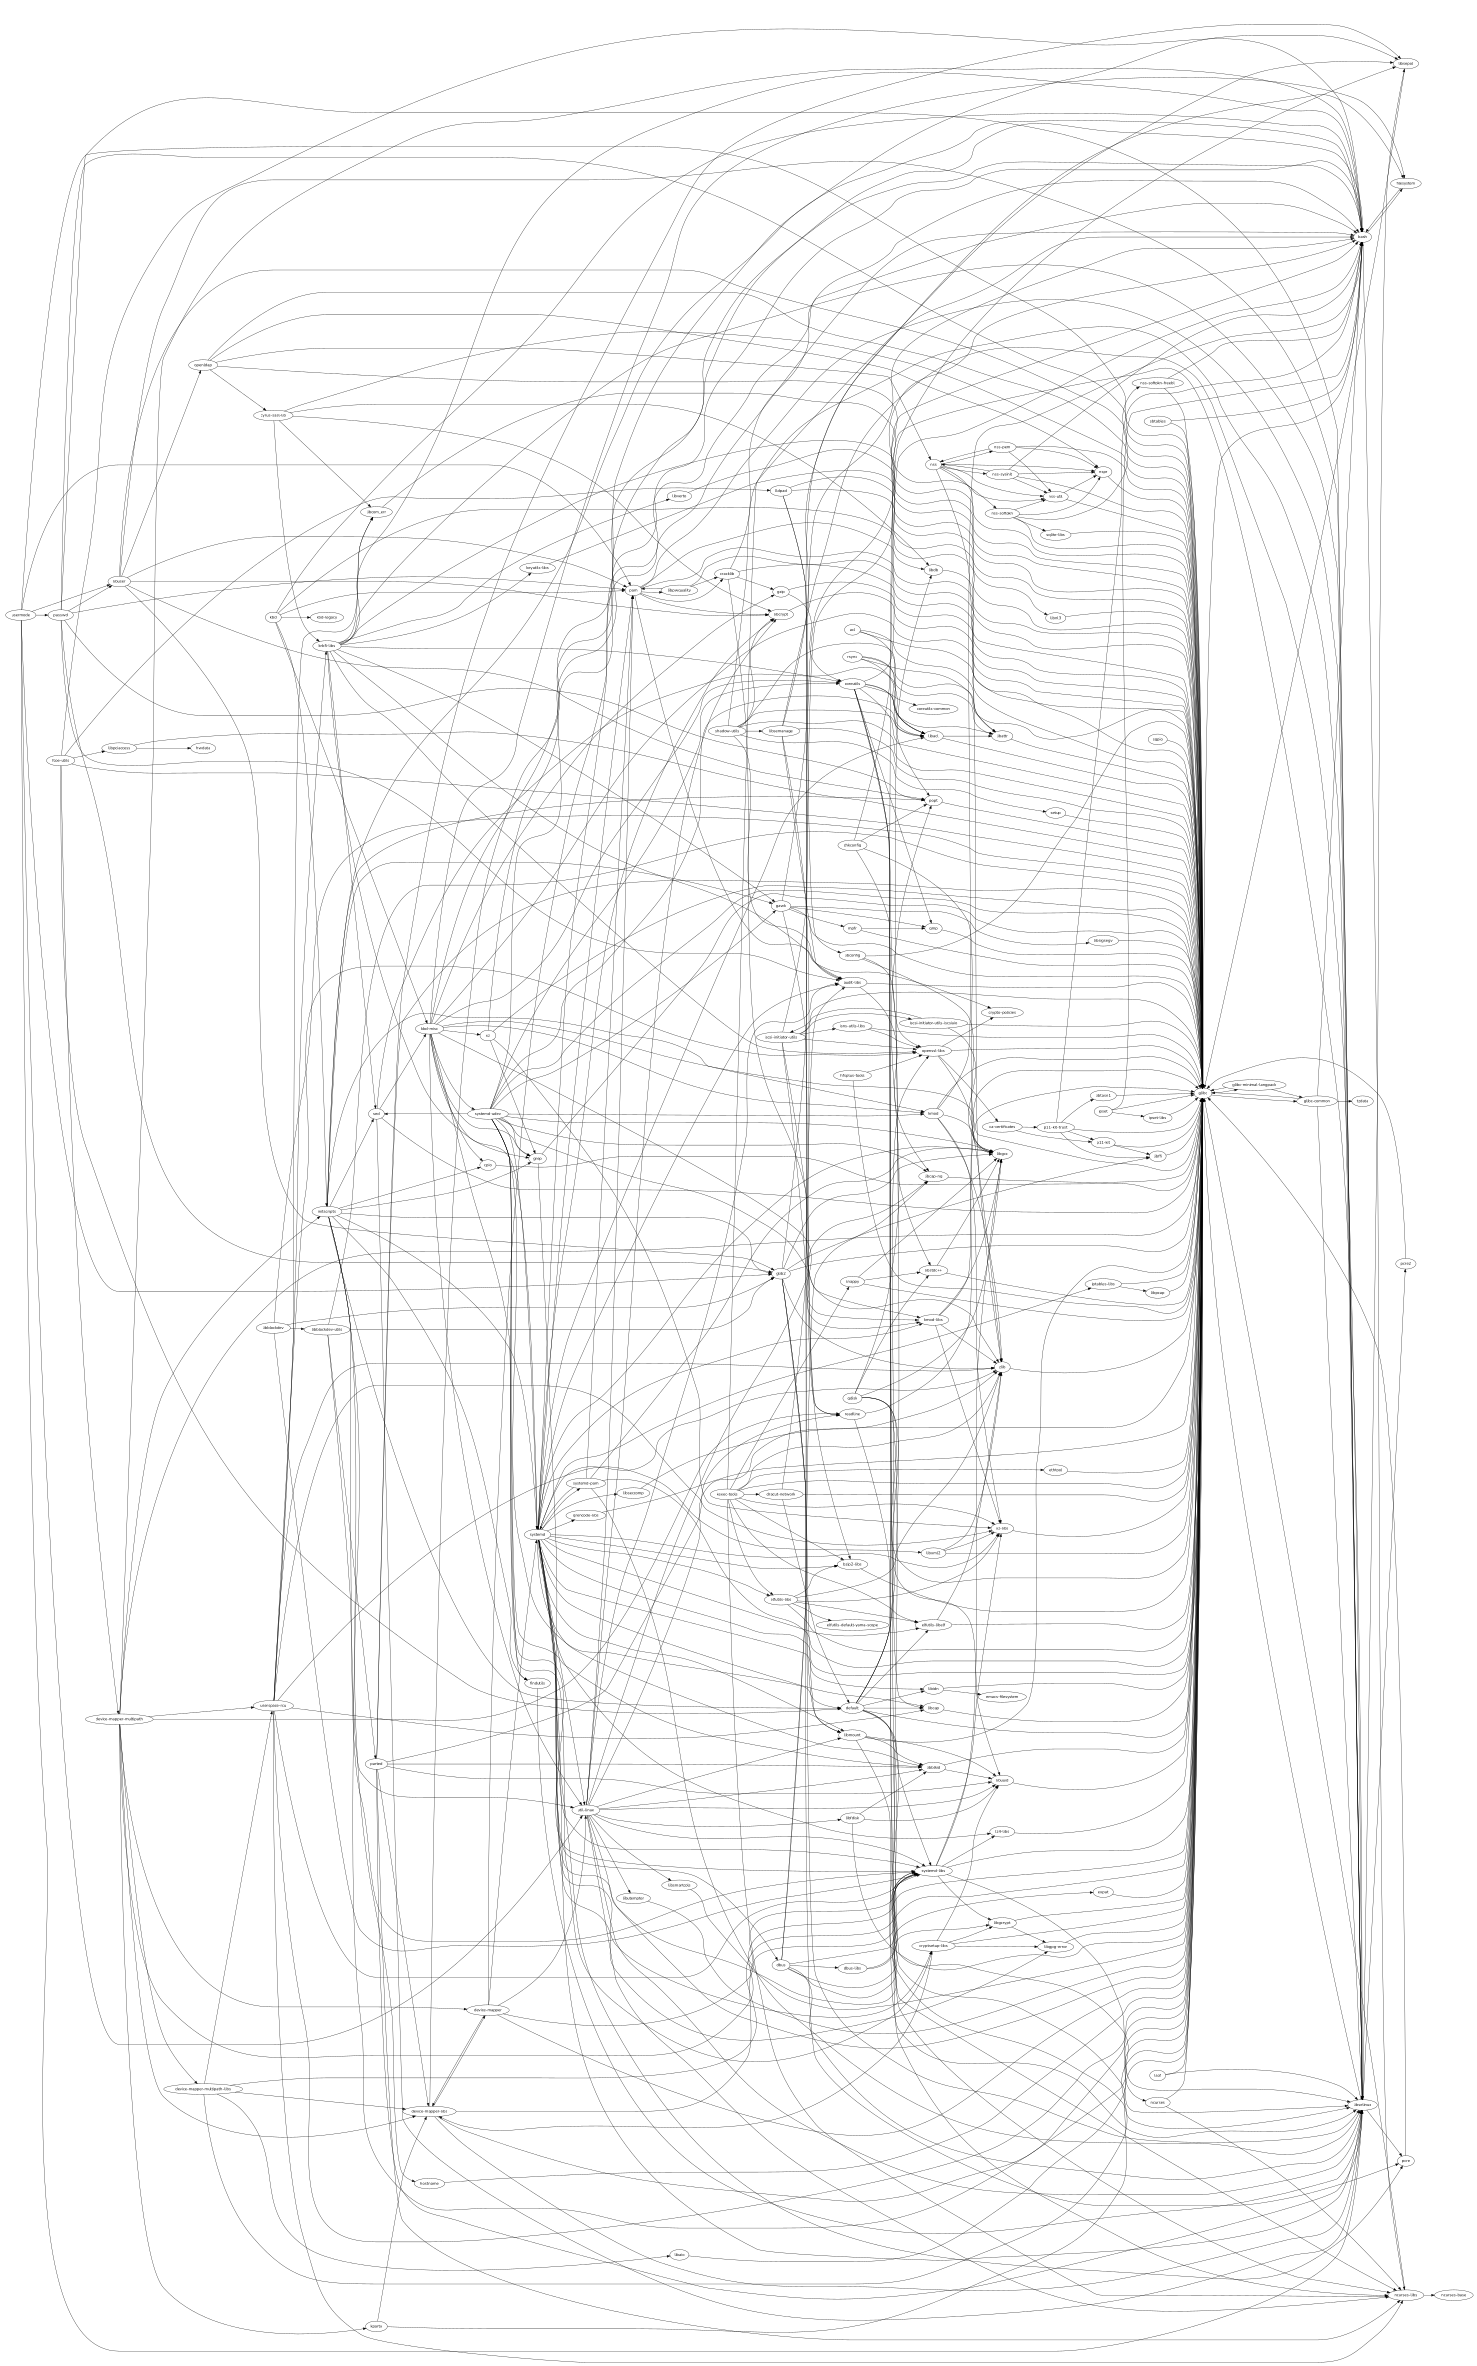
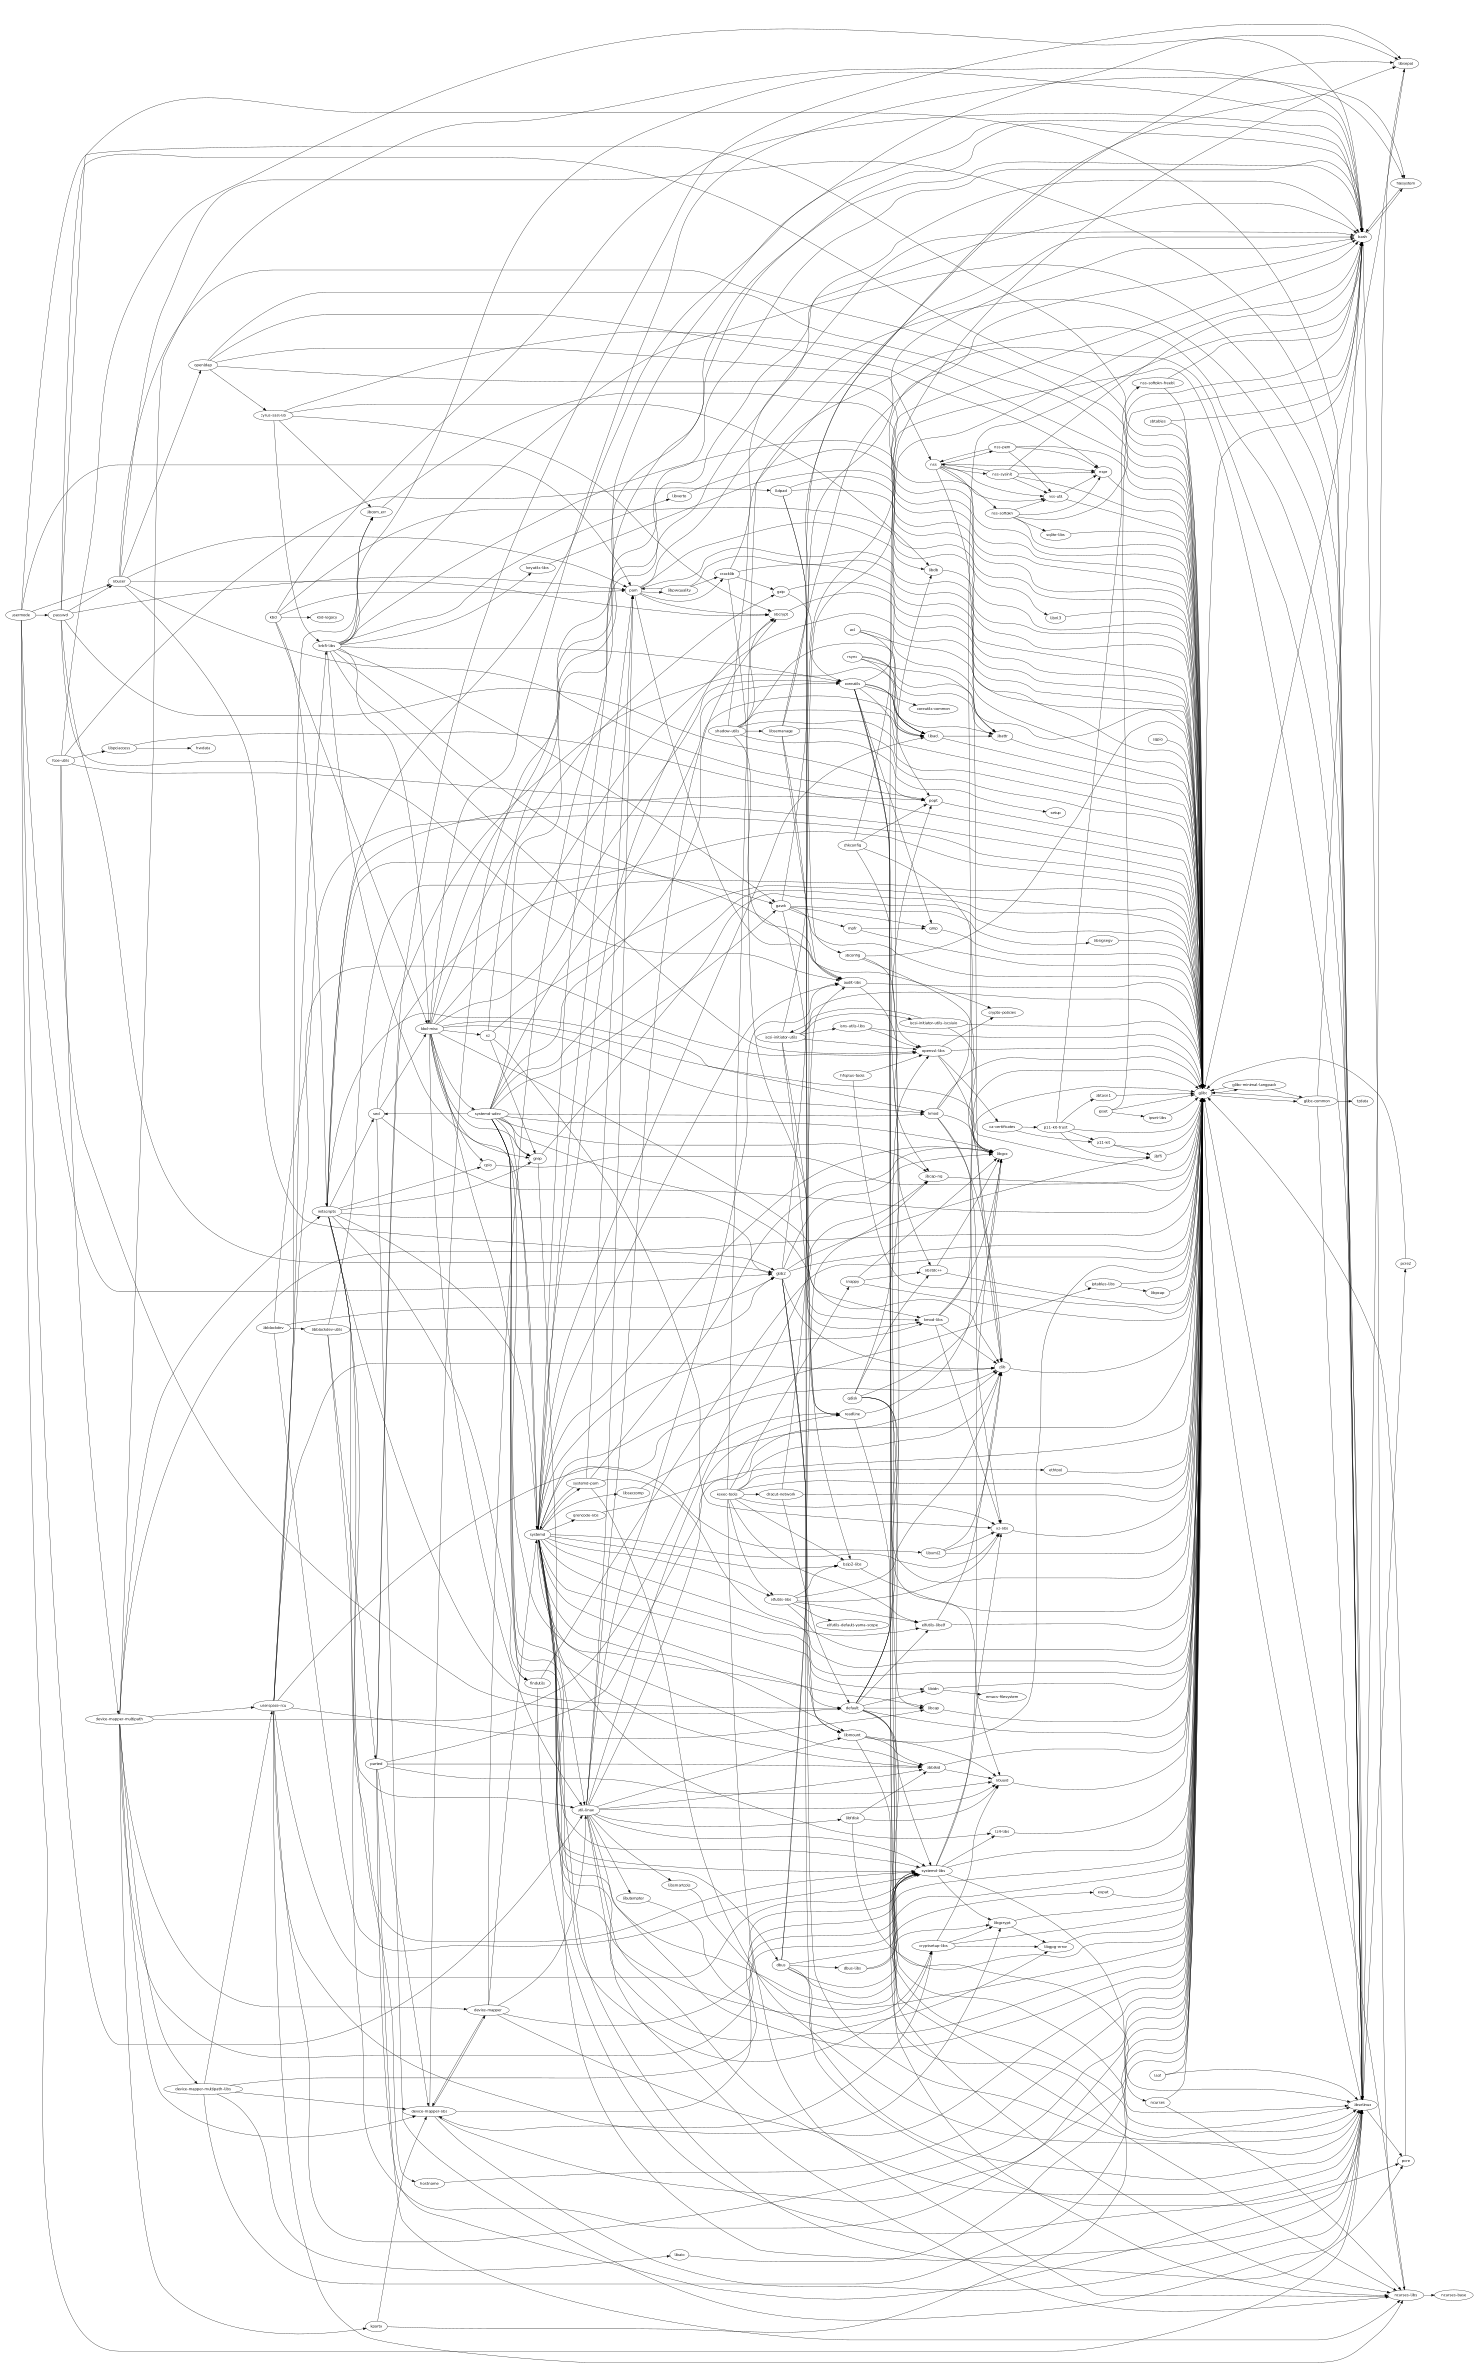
edge "setup" -> "glibc": now "findutils" -> "glibc"
edge "krb5-libs" -> "sed": now "krb5-libs" -> "kbd-misc"
edge "userspace-rcu" -> "xz-libs": now "userspace-rcu" -> "libgcrypt"
